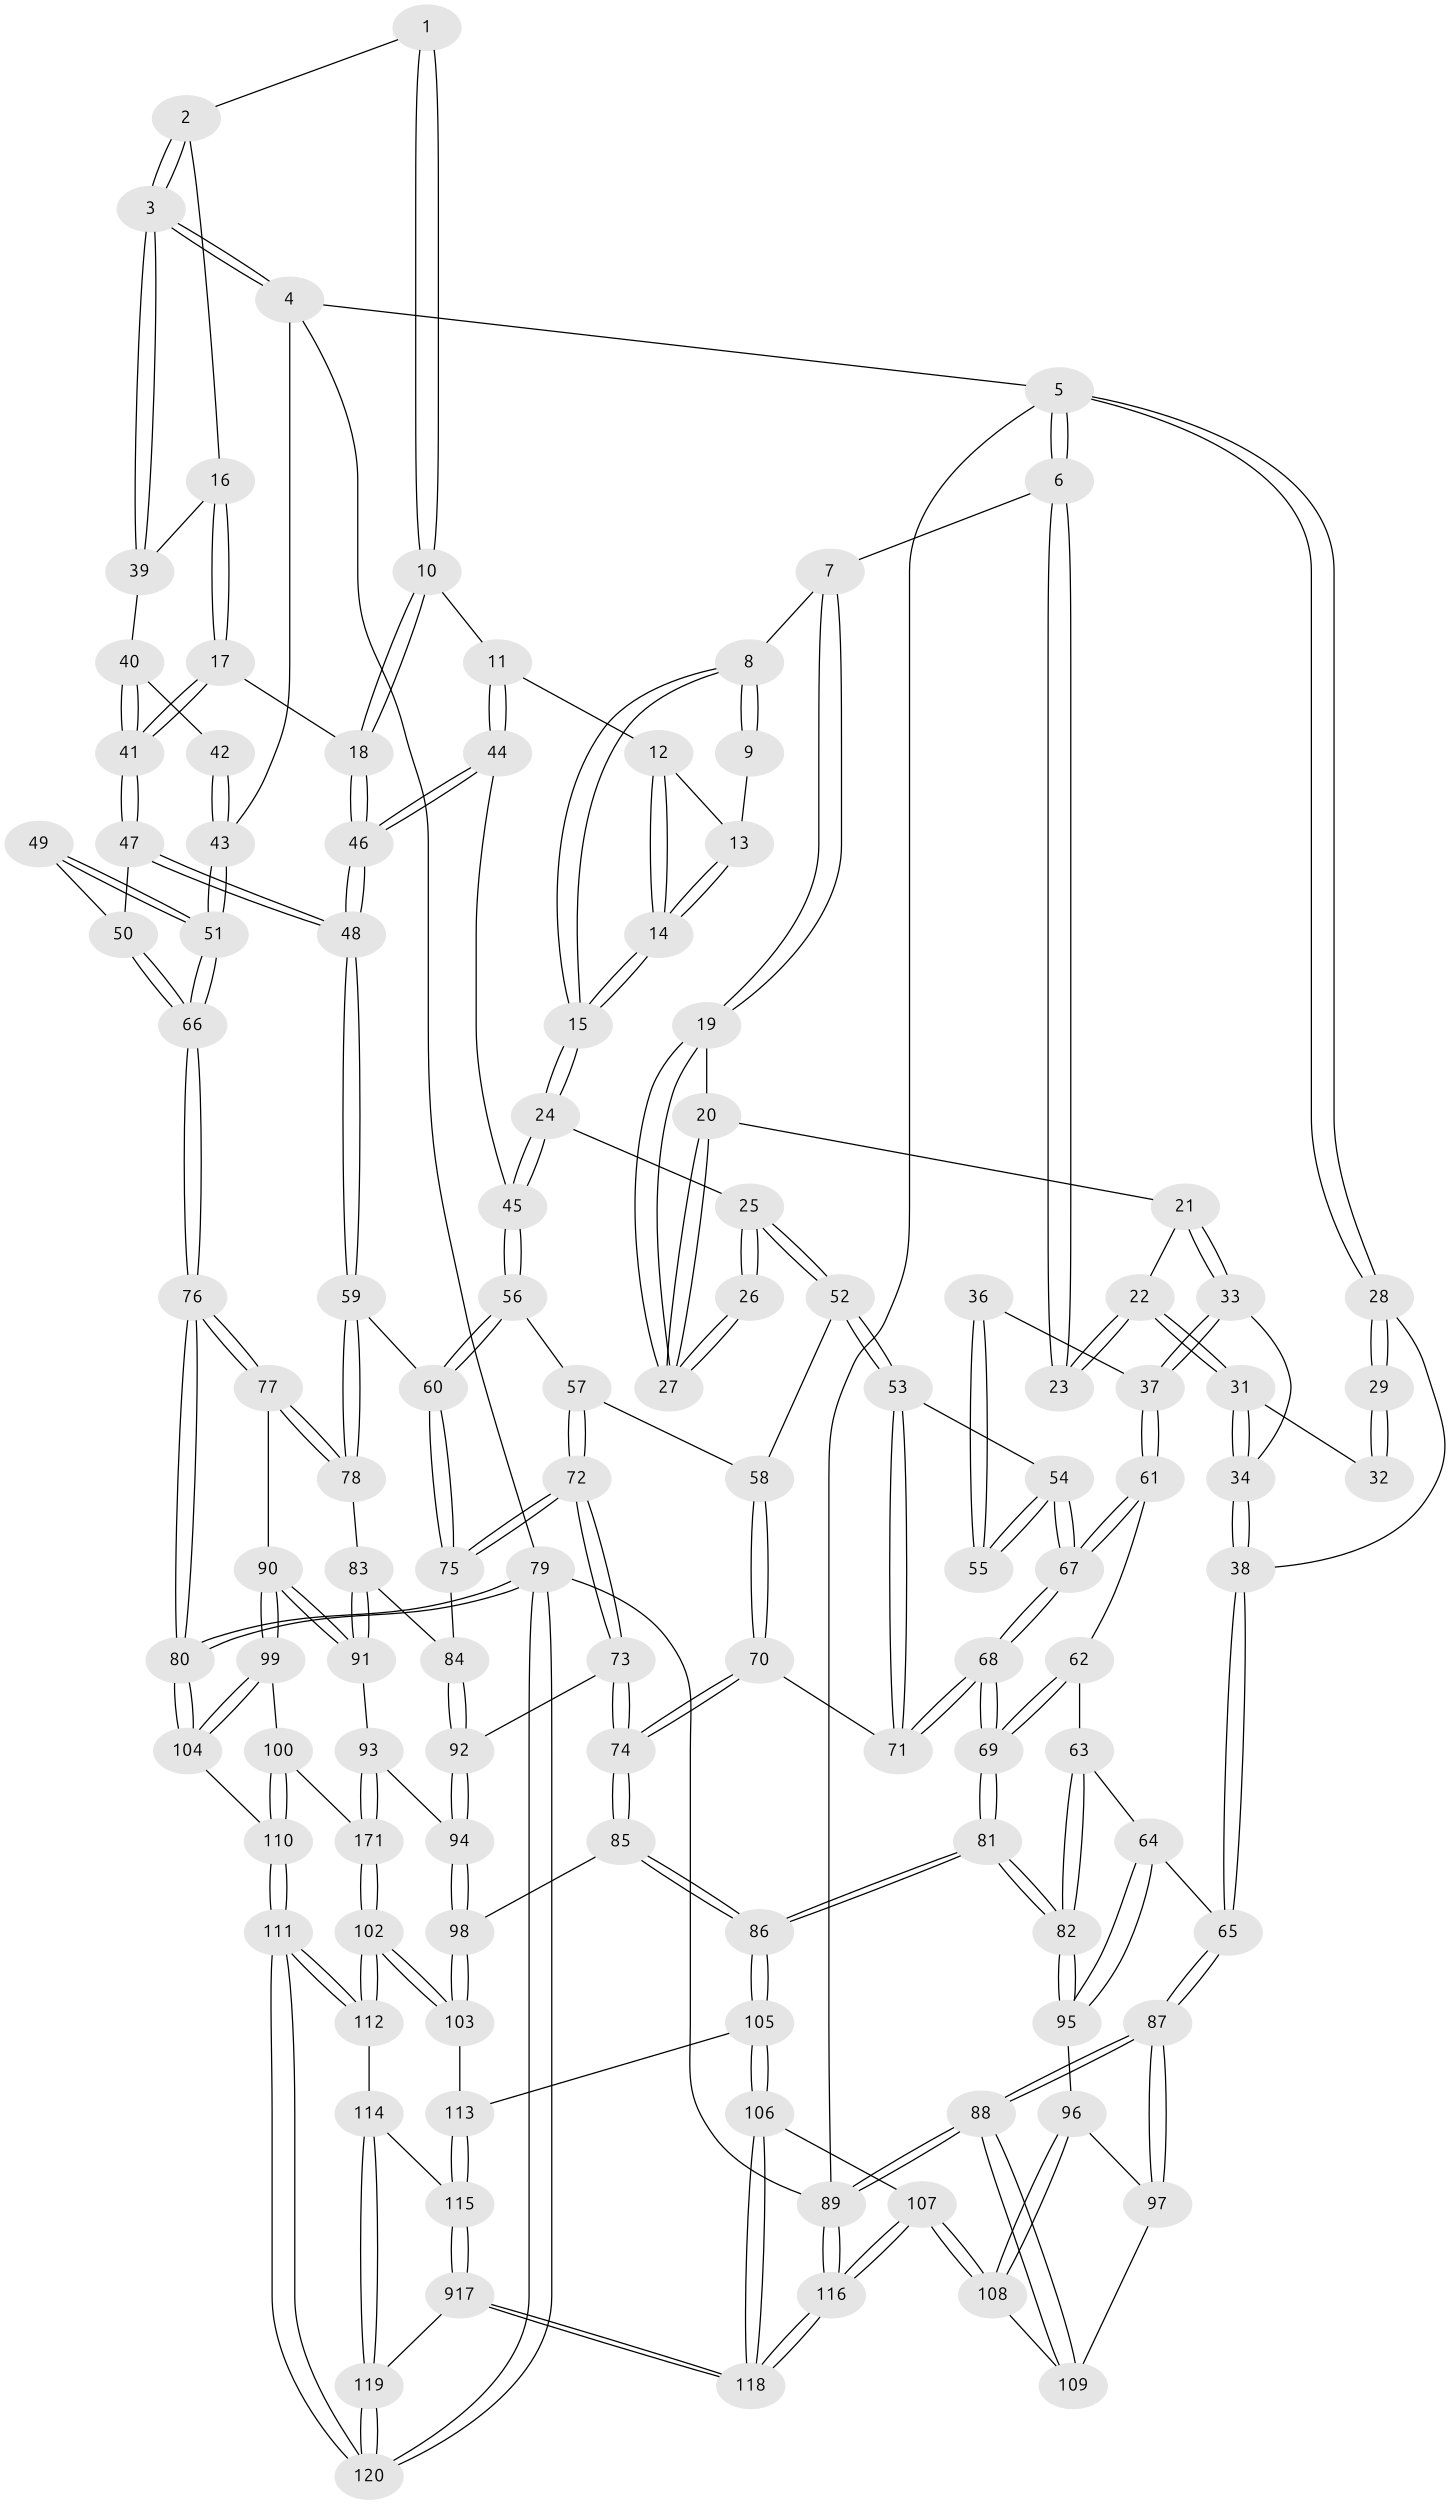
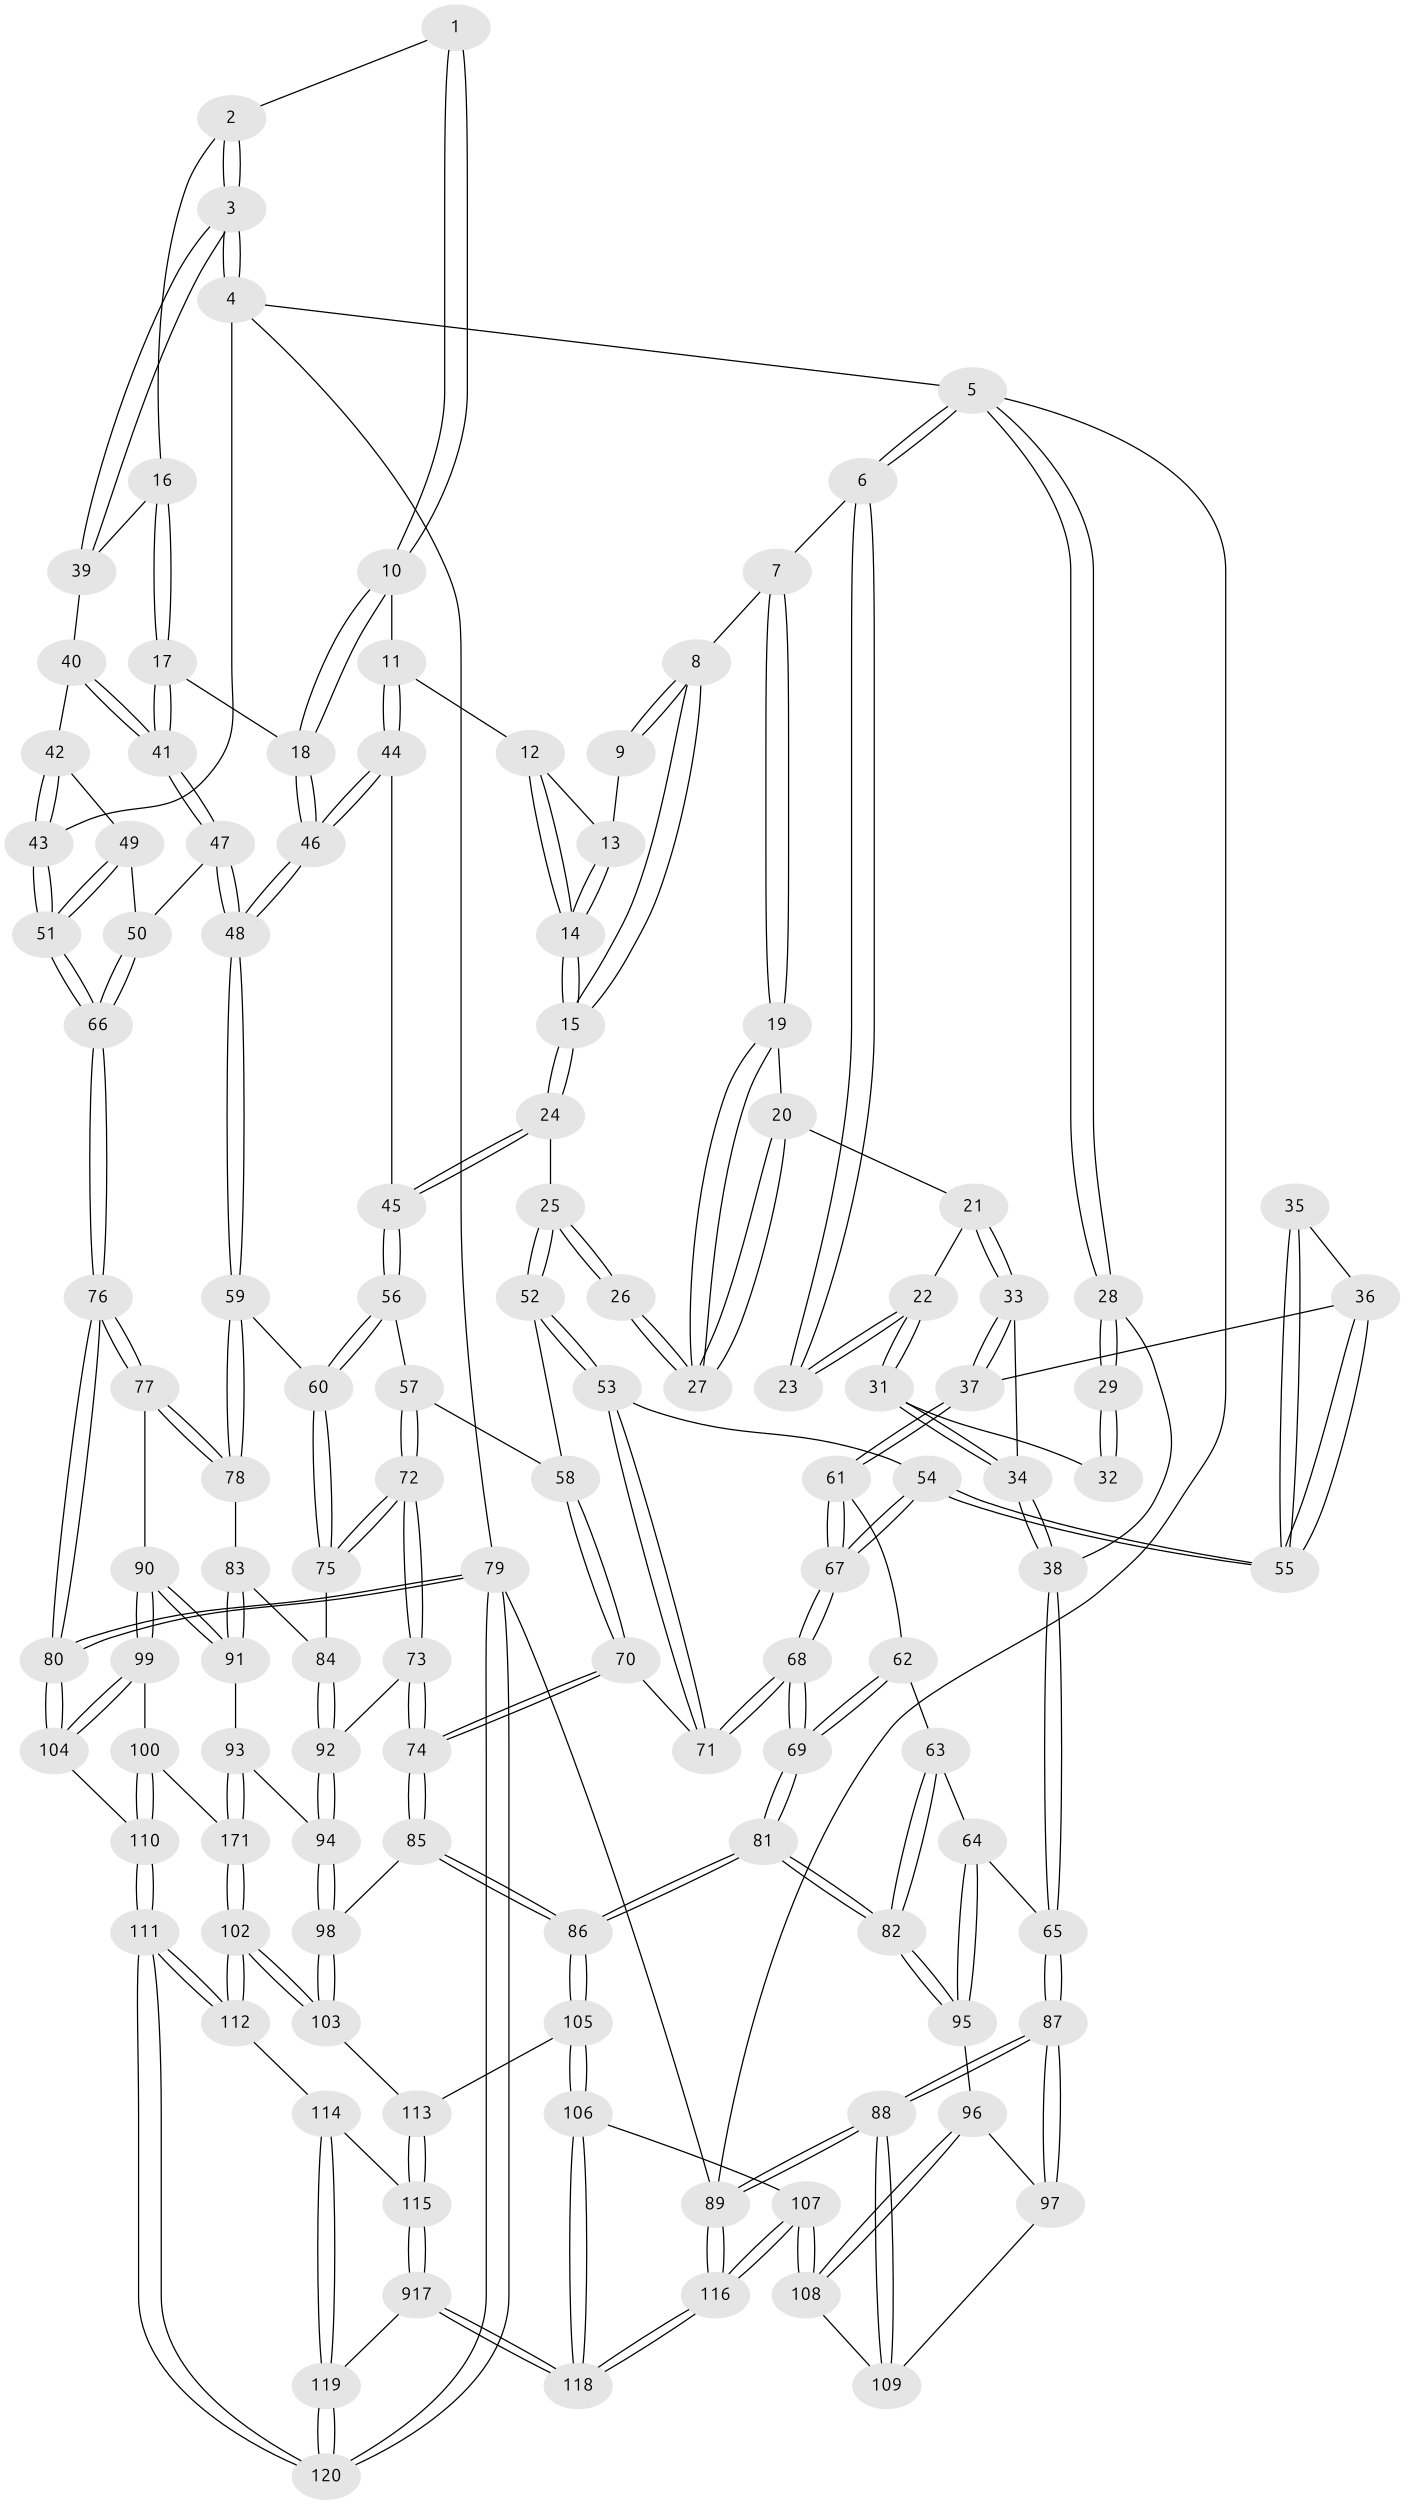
edge "42" -- "49": added
node "35": added
